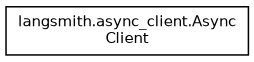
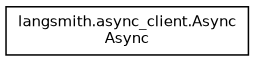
node "langsmith.async_client.Async Client": label "langsmith.async_client.Async Client" -> "langsmith.async_client.Async Async"
